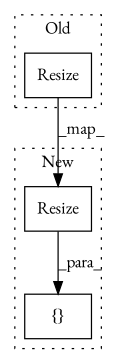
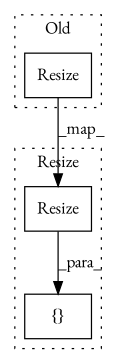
cluster "New": label "New" -> "Resize"
